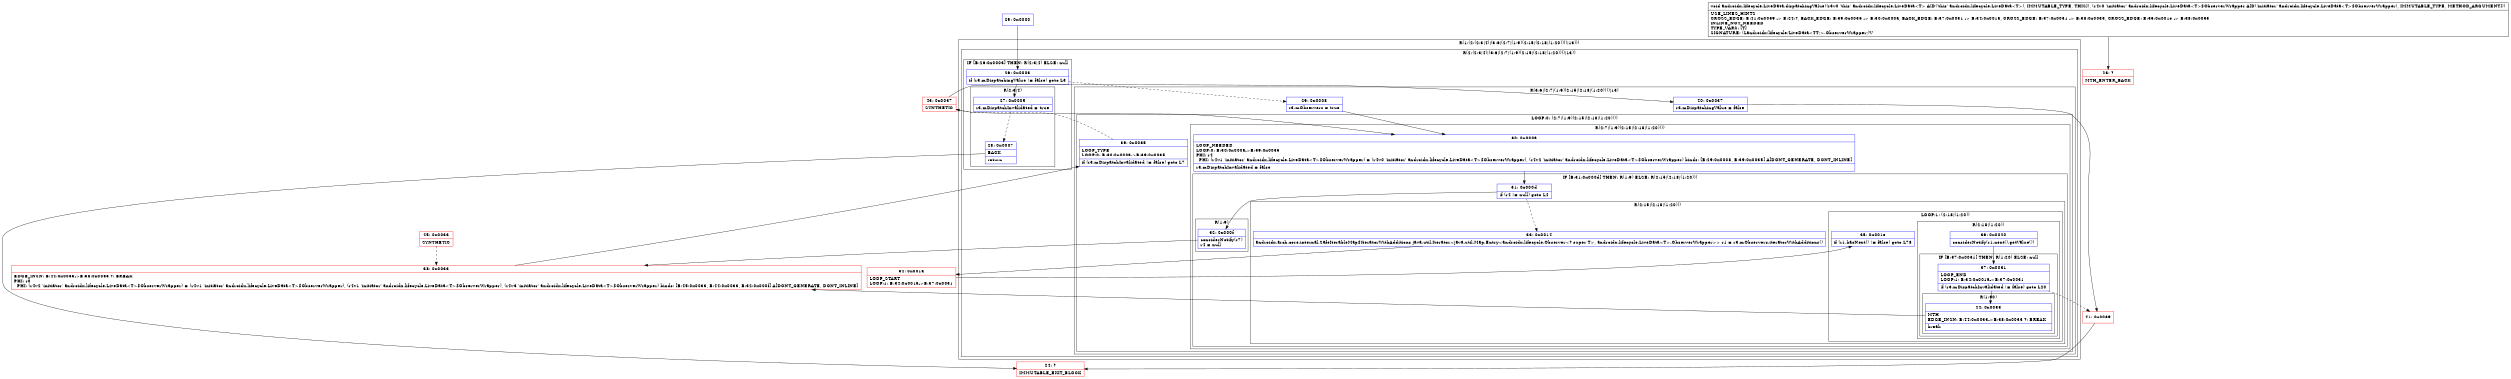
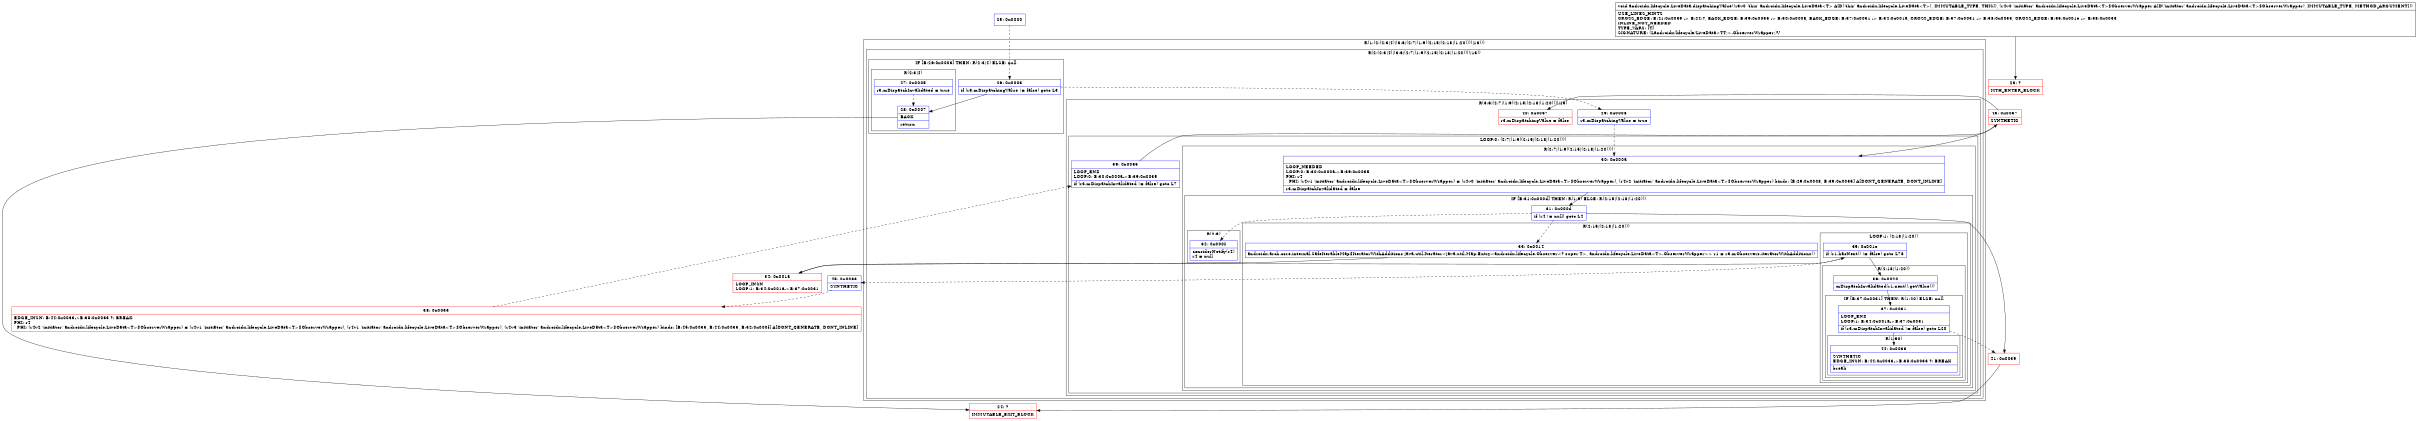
edge "25: 0x0000" -> "26: 0x0003": style solid -> dashed
node "23: ?": text "MTH_ENTER_BACK" -> "MTH_ENTER_BLOCK"
edge "26: 0x0003" -> "27: 0x0005": now "26: 0x0003" -> "28: 0x0007"
node "40: 0x0037": color blue -> red
node "29: 0x0008": text "r3.mObservers = true" -> "r3.mDispatchingValue = true"
edge "40: 0x0037" -> "41: 0x0039": now "31: 0x000d" -> "41: 0x0039"
edge "39: 0x0035" -> "43: 0x0037": style dashed -> solid
edge "29: 0x0008" -> "30: 0x000a": style solid -> dashed
node "39: 0x0035": text "LOOP_TYPE" -> "LOOP_END"
edge "31: 0x000d" -> "32: 0x000f": style solid -> dashed
edge "38: 0x0033" -> "39: 0x0035": style solid -> dashed
cluster "R(1:9)": label "R(1:9)" -> "R(2:9)"
node "45: 0x0033": color red -> blue
node "32: 0x000f": text "considerNotify(r7)" -> "considerNotify(r4)"
node "36: 0x0020": text "considerNotify(r1.next().getValue())" -> "mDispatchInvalidated(r1.next().getValue())"
edge "32: 0x000f" -> "38: 0x0033": removed
edge "35: 0x001e" -> "36: 0x0020": added
edge "35: 0x001e" -> "45: 0x0033": added
node "34: 0x001a": text "LOOP_START" -> "LOOP_INSN"
node "38: 0x0033": text "PHI: r0" -> "PHI: r4"
edge "44: 0x0033" -> "38: 0x0033": removed
node "44: 0x0033": text "MTH" -> "SYNTHETIC"
